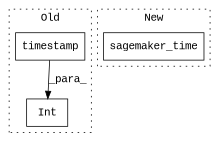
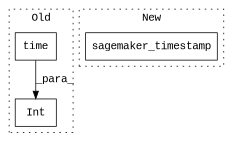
node "timestamp": label "timestamp" -> "time"
node "sagemaker_time": label "sagemaker_time" -> "sagemaker_timestamp"
